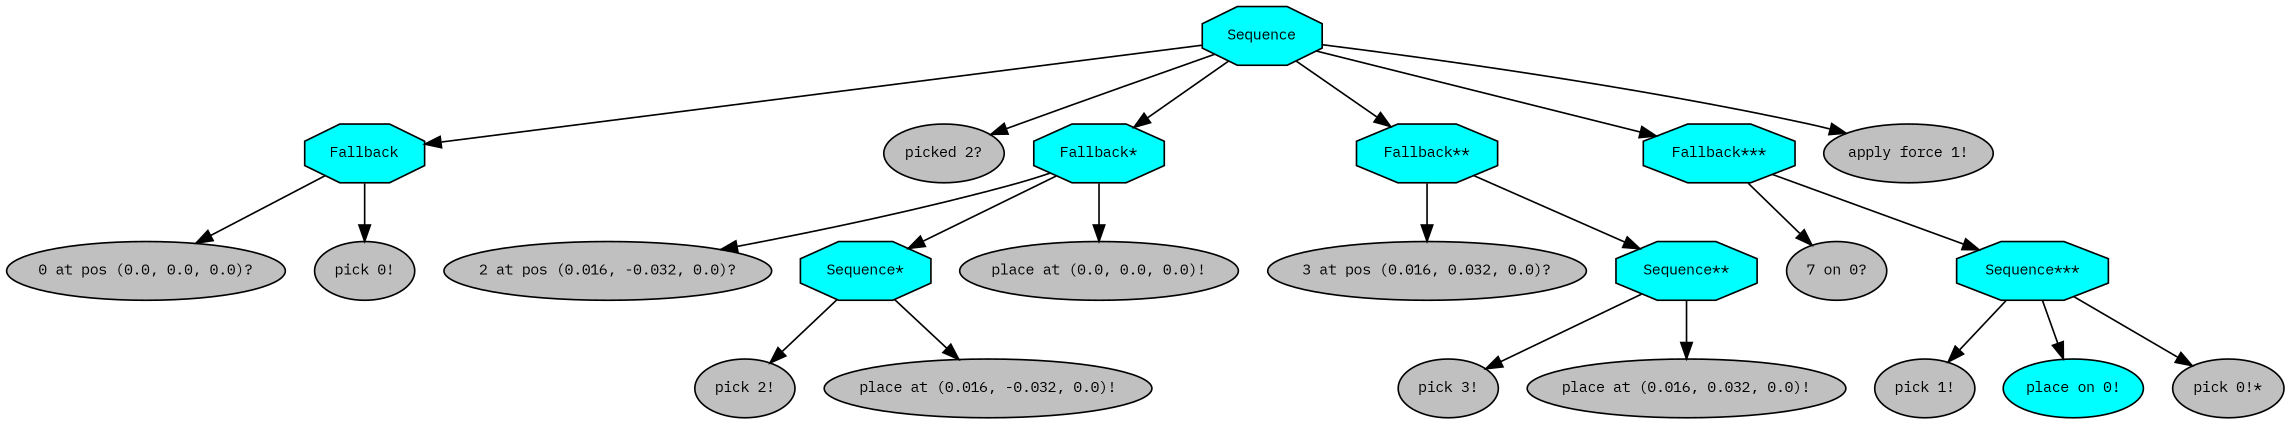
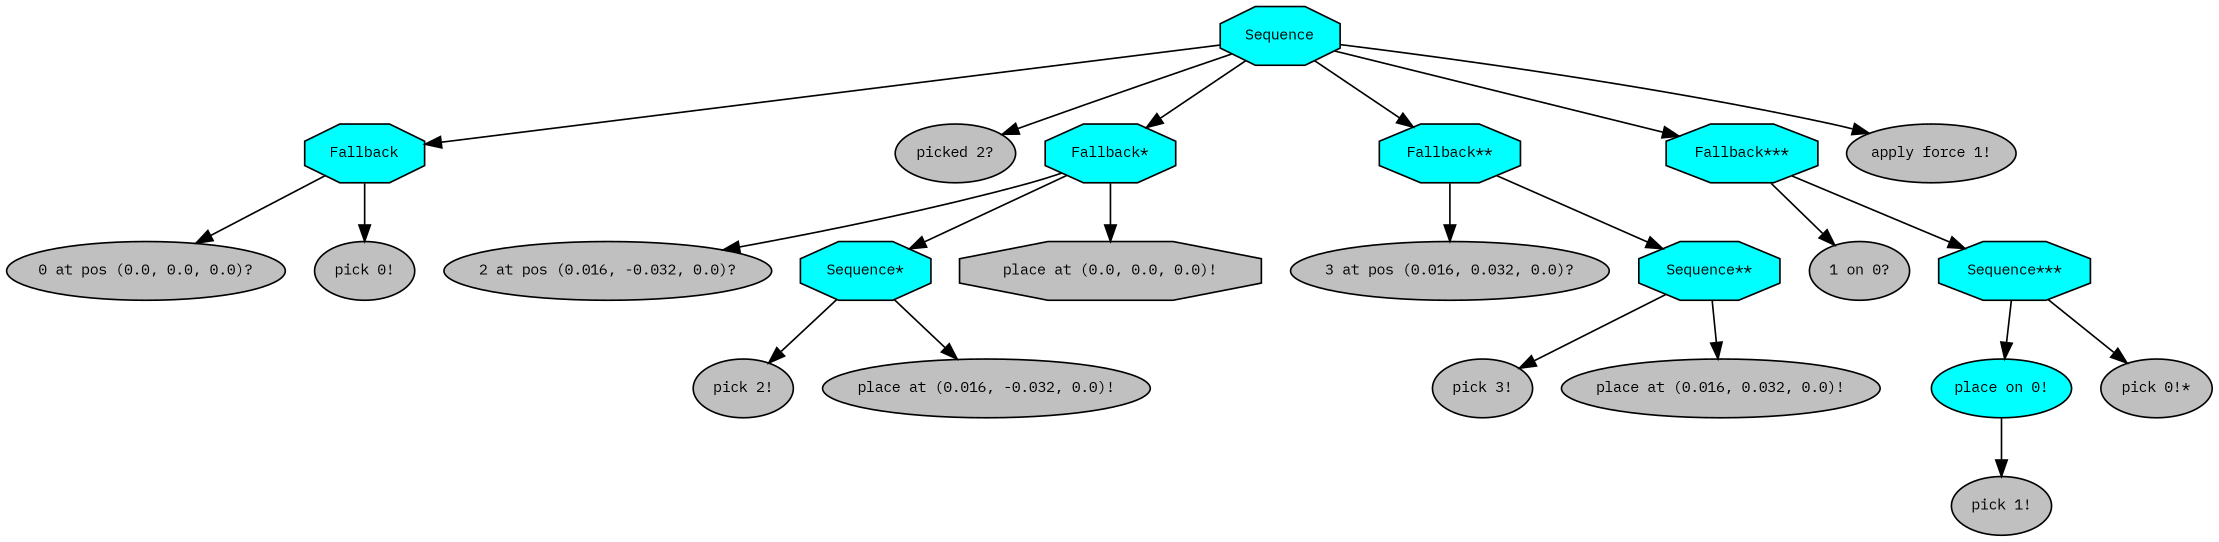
node "place at (0.0, 0.0, 0.0)!": shape ellipse -> octagon
node "7 on 0?": label "7 on 0?" -> "1 on 0?"
edge "Sequence***" -> "pick 1!": now "place on 0!" -> "pick 1!"
